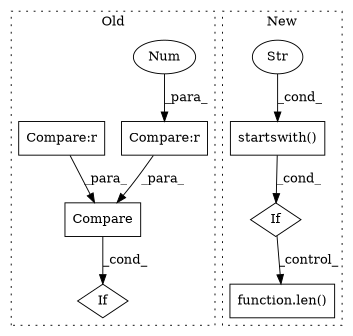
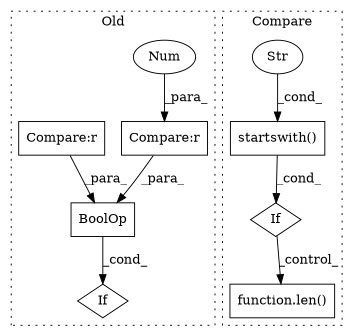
cluster "New": label "New" -> "Compare"
node "Compare": label "Compare" -> "BoolOp"
